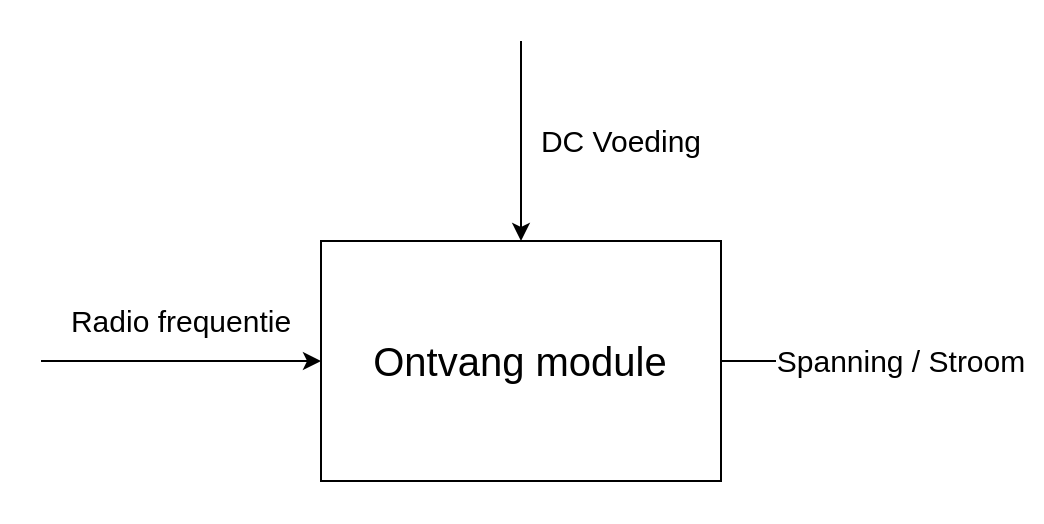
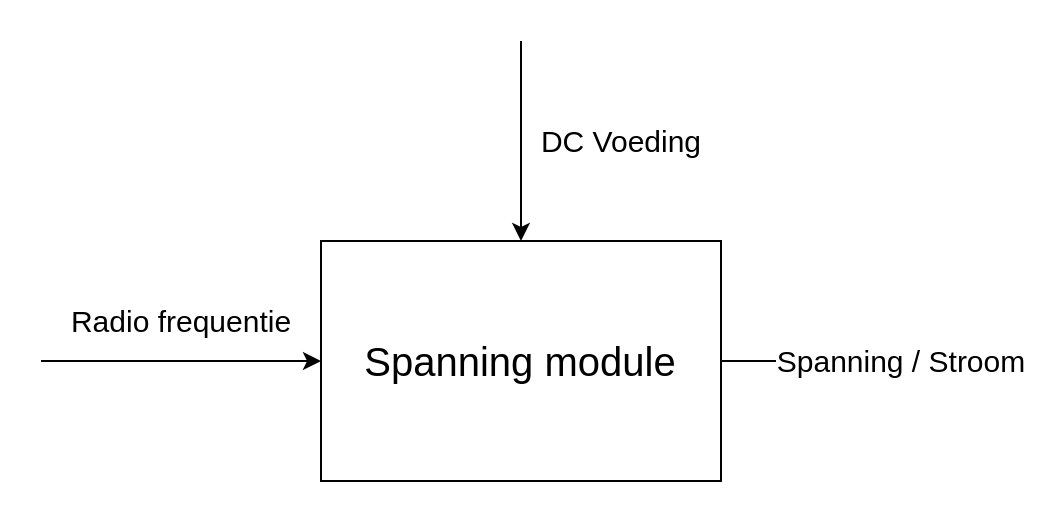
node "Ontvang module": label "Ontvang module" -> "Spanning module"
